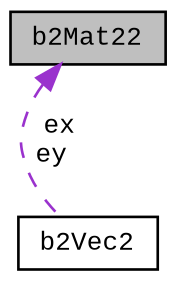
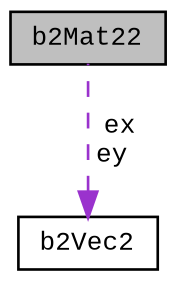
edge "b2Vec2" -> "b2Mat22": reversed
